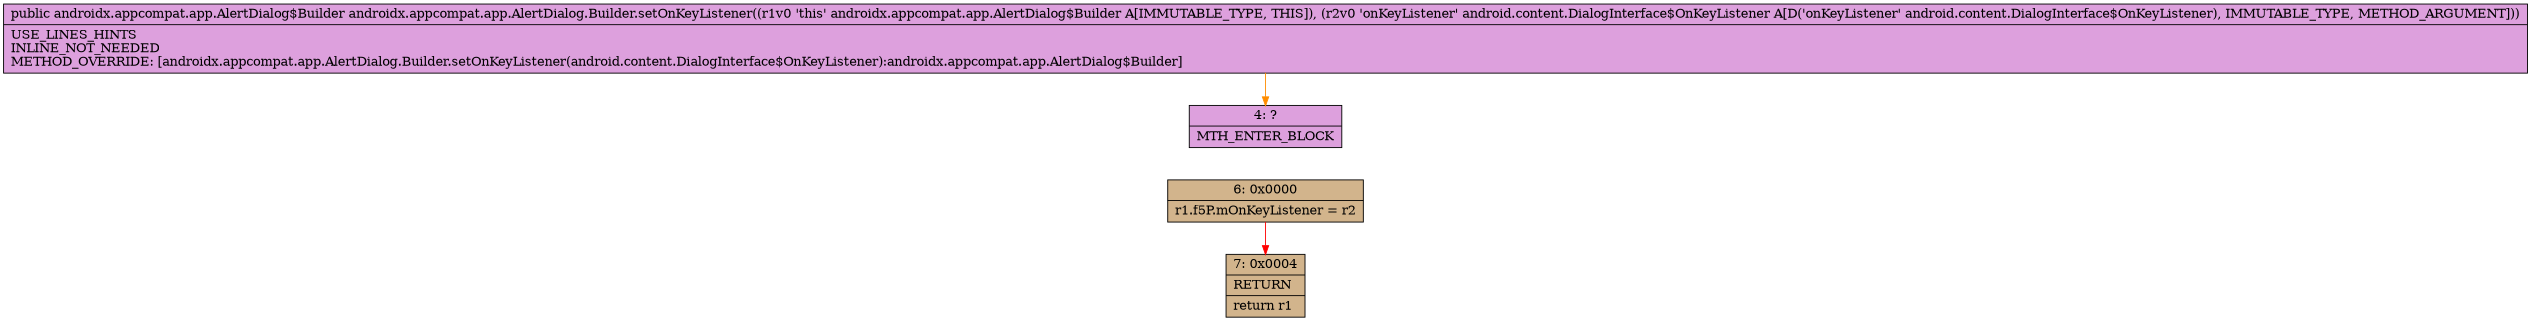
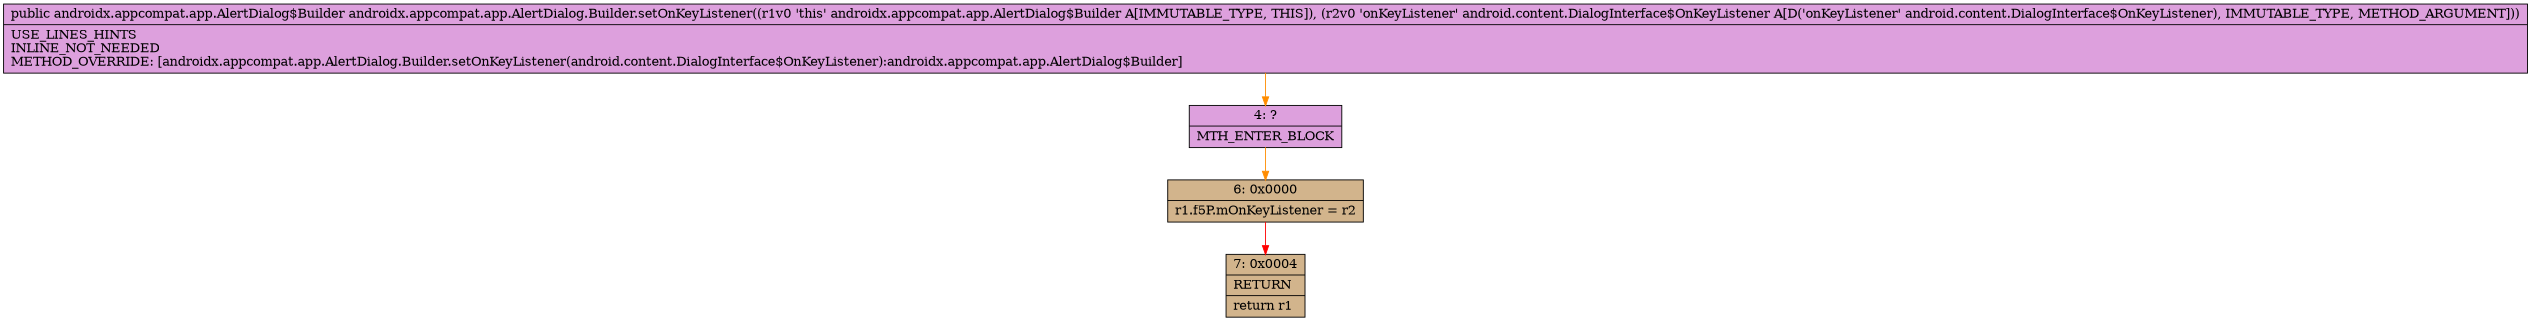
edge "4: ?" -> "6: 0x0000": added
